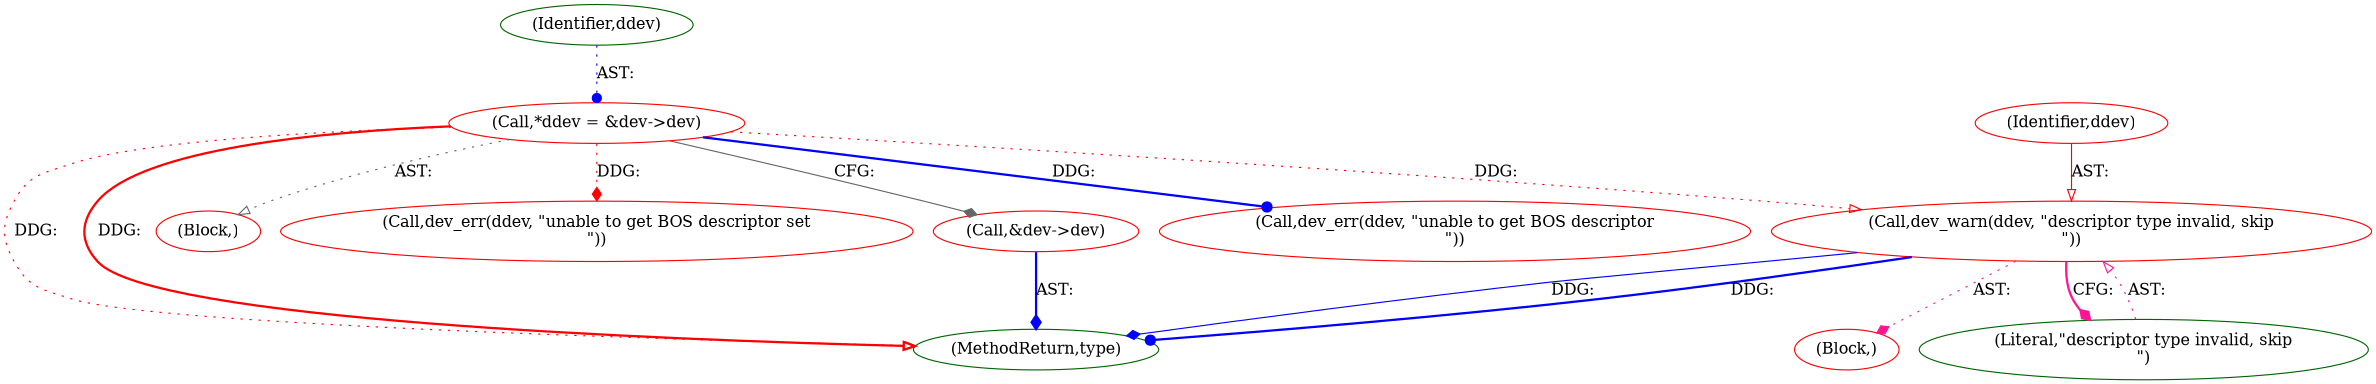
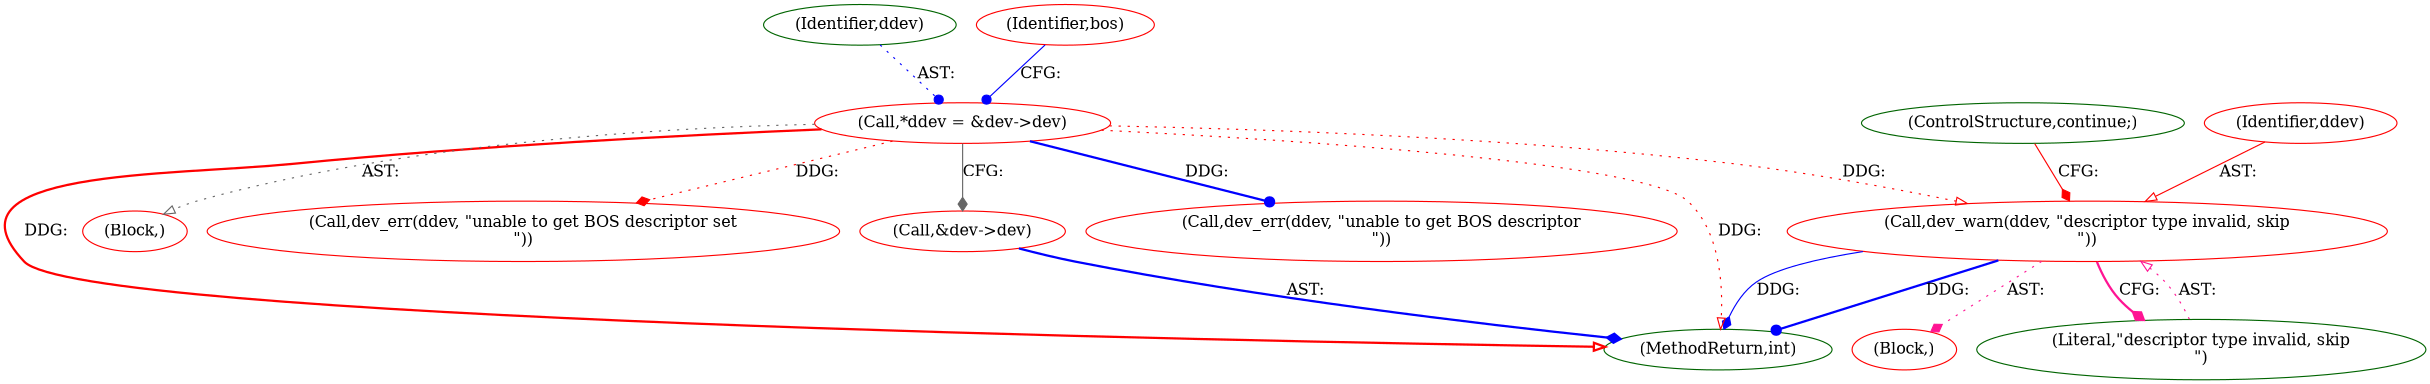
node "(Identifier,bos)": added
node "(ControlStructure,continue;)": added
node "(MethodReturn,type)": label "(MethodReturn,type)" -> "(MethodReturn,int)"
